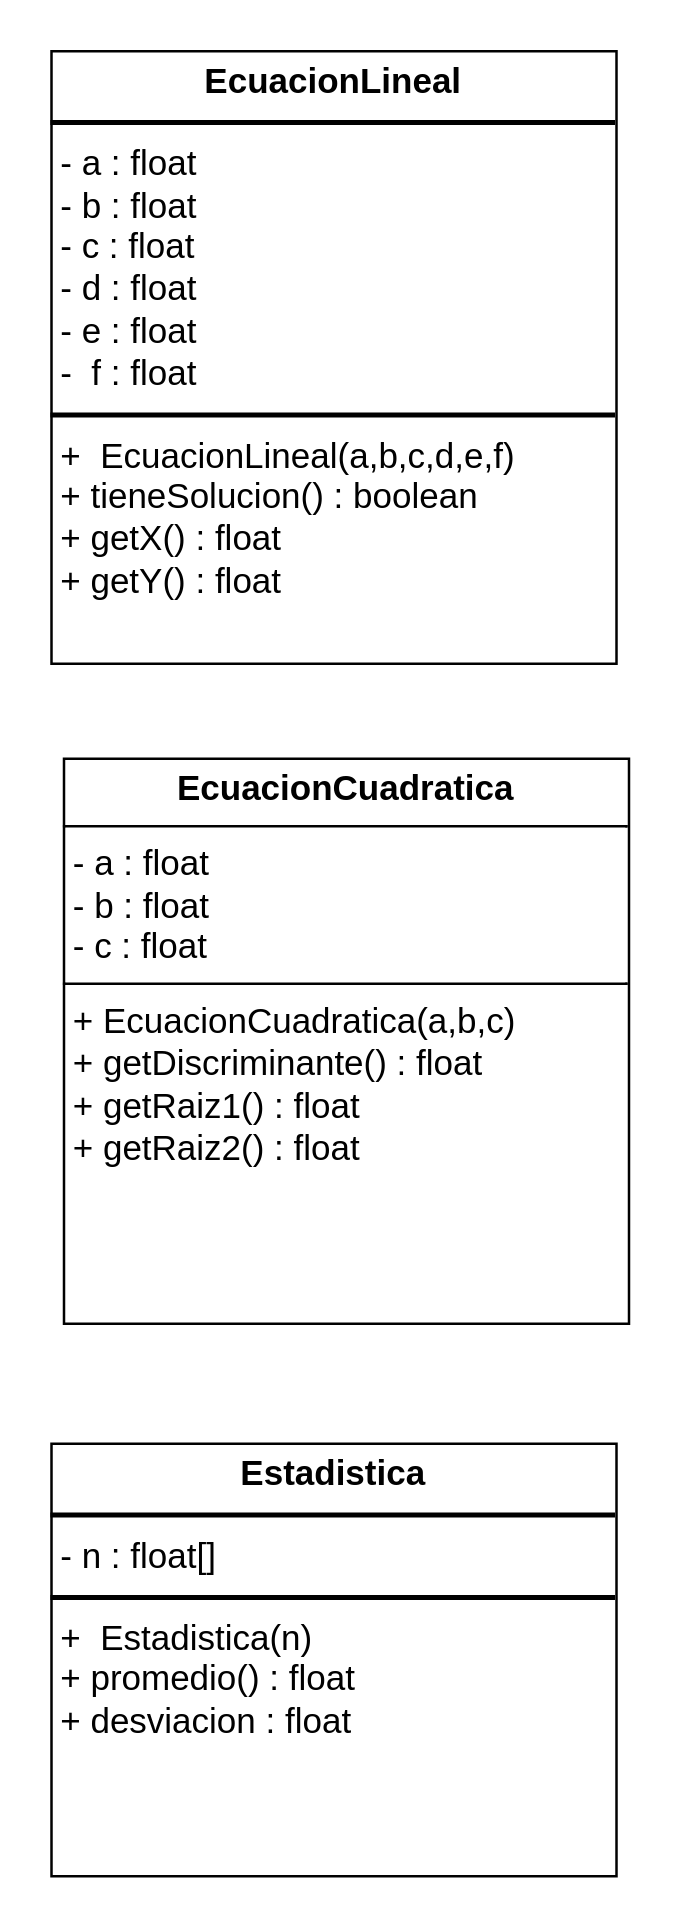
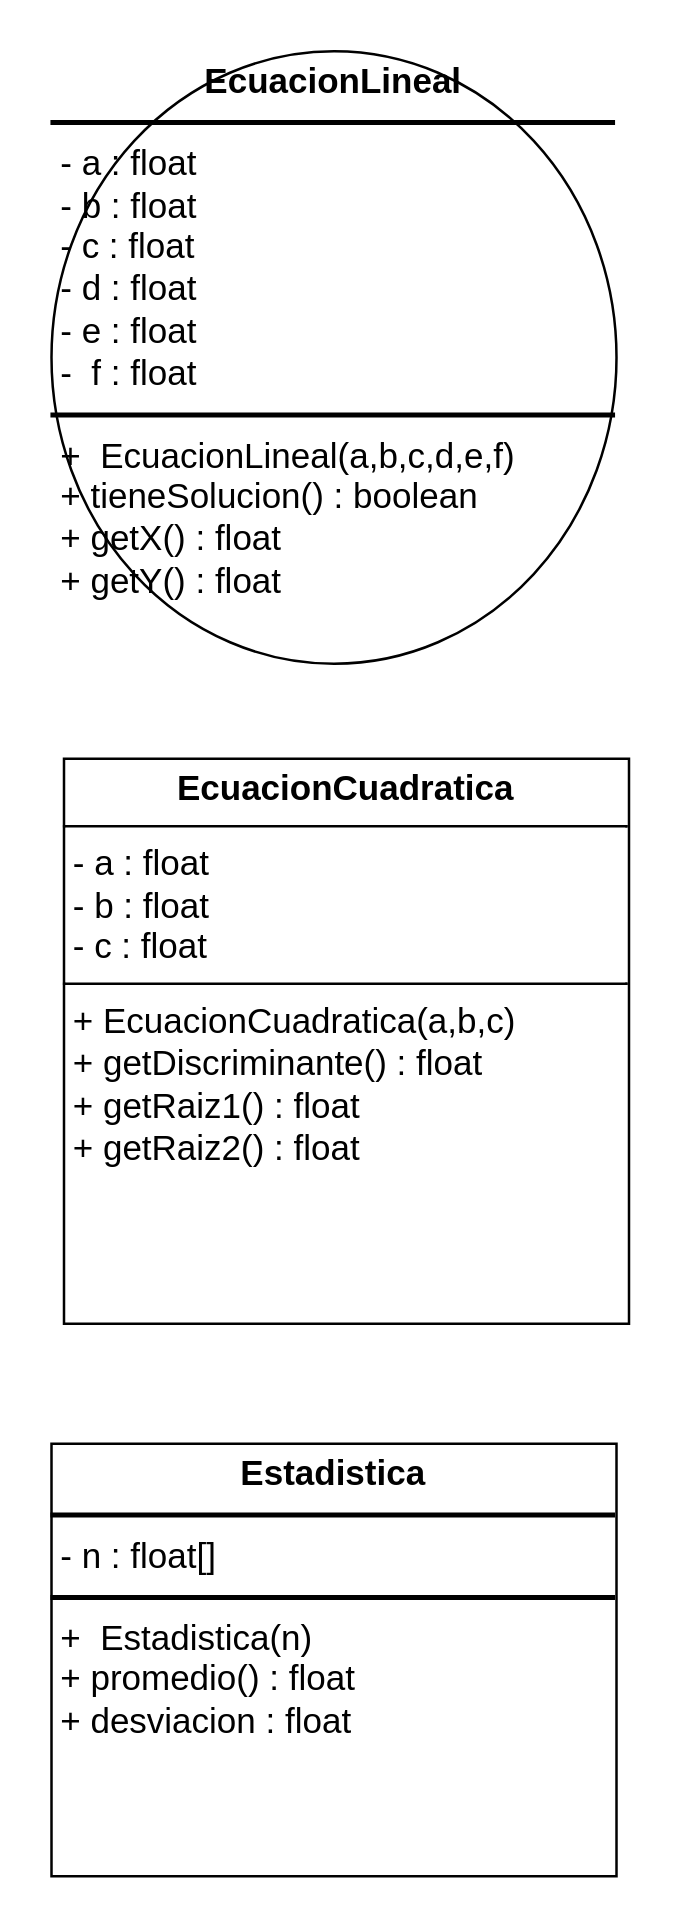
node "EcuacionLineal - a : float - b : float - c : float - d : float - e : float - f : float + EcuacionLineal(a,b,c,d,e,f) + tieneSolucion() : boolean + getX() : float + getY() : float": shape rectangle -> ellipse
